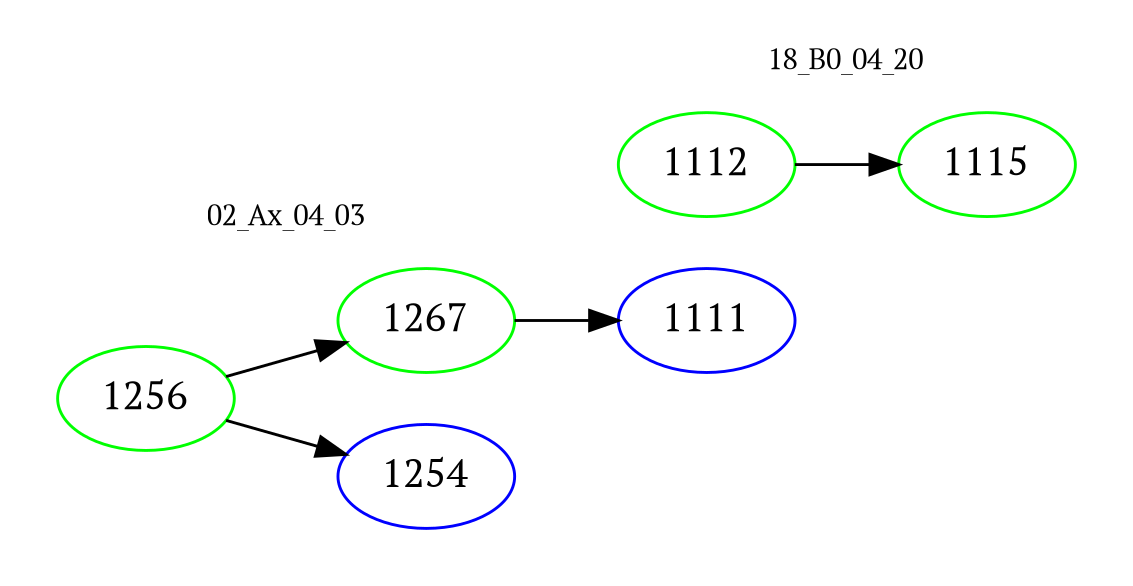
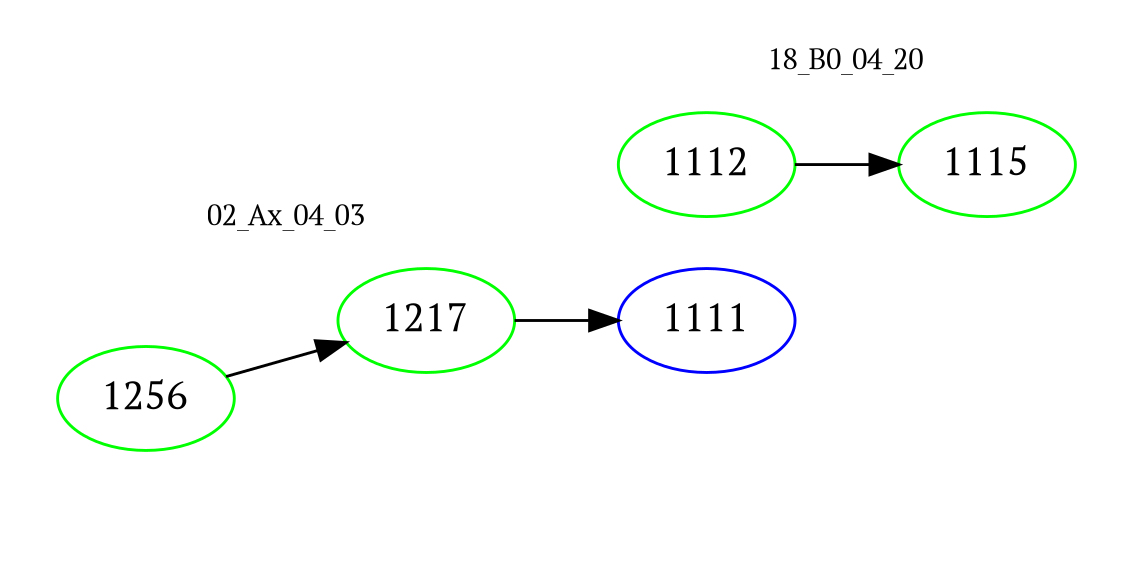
node "1267": label "1267" -> "1217"
node "1254": removed
